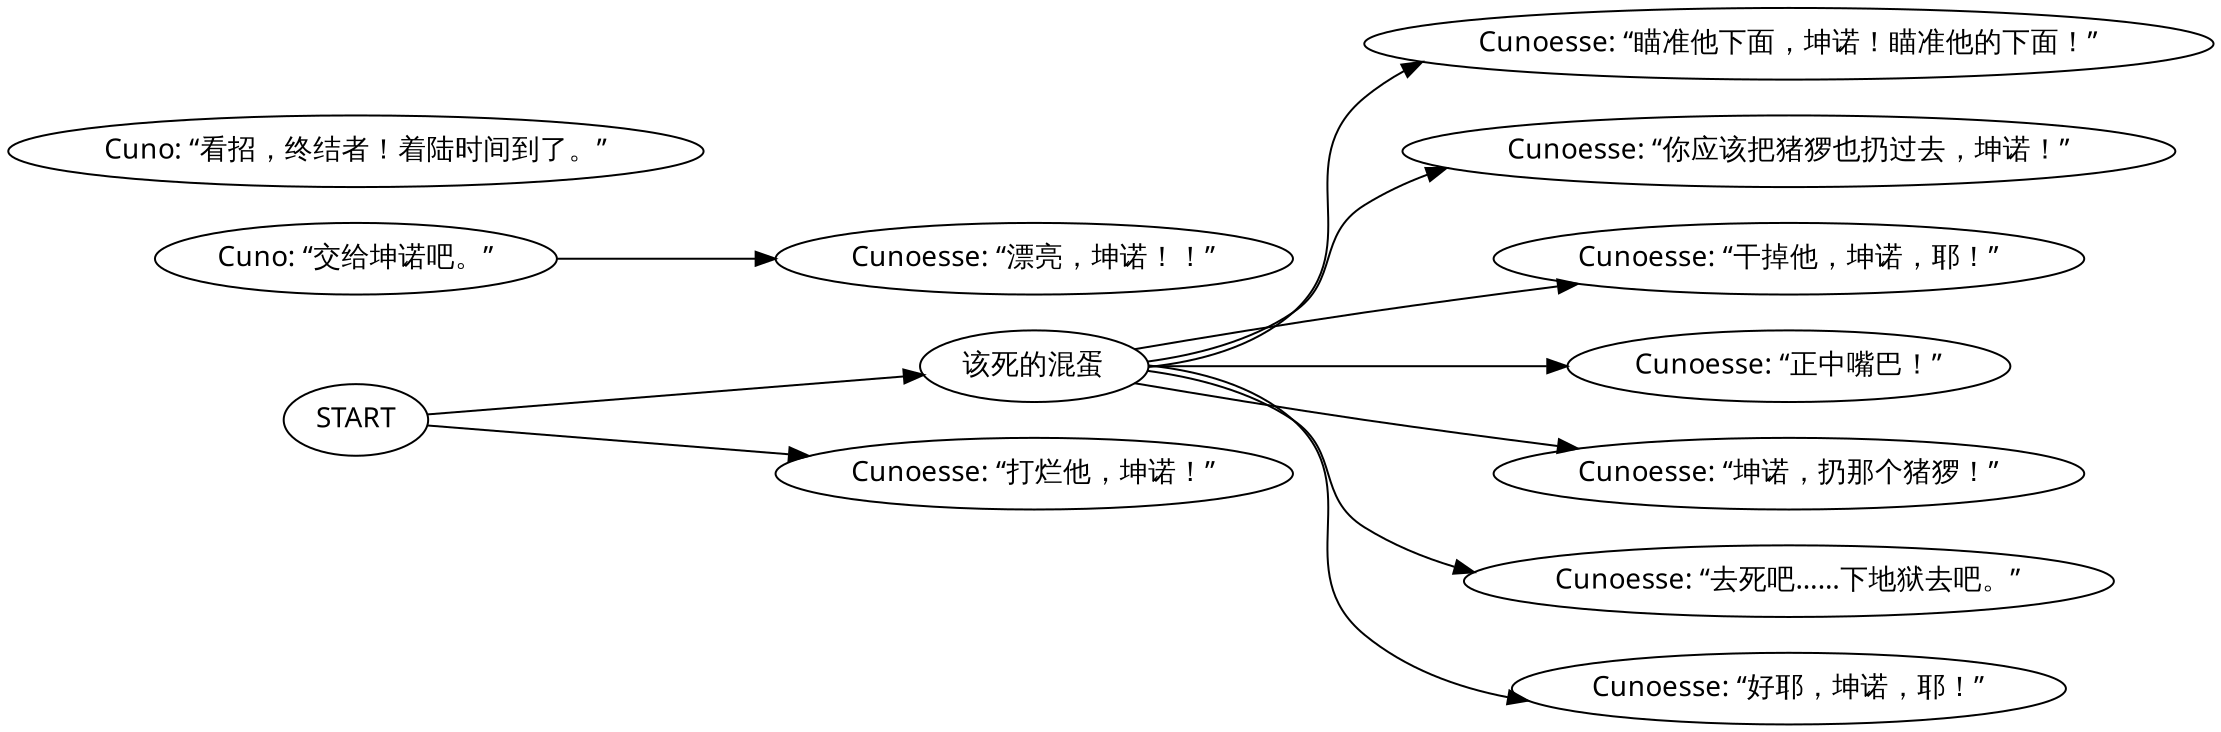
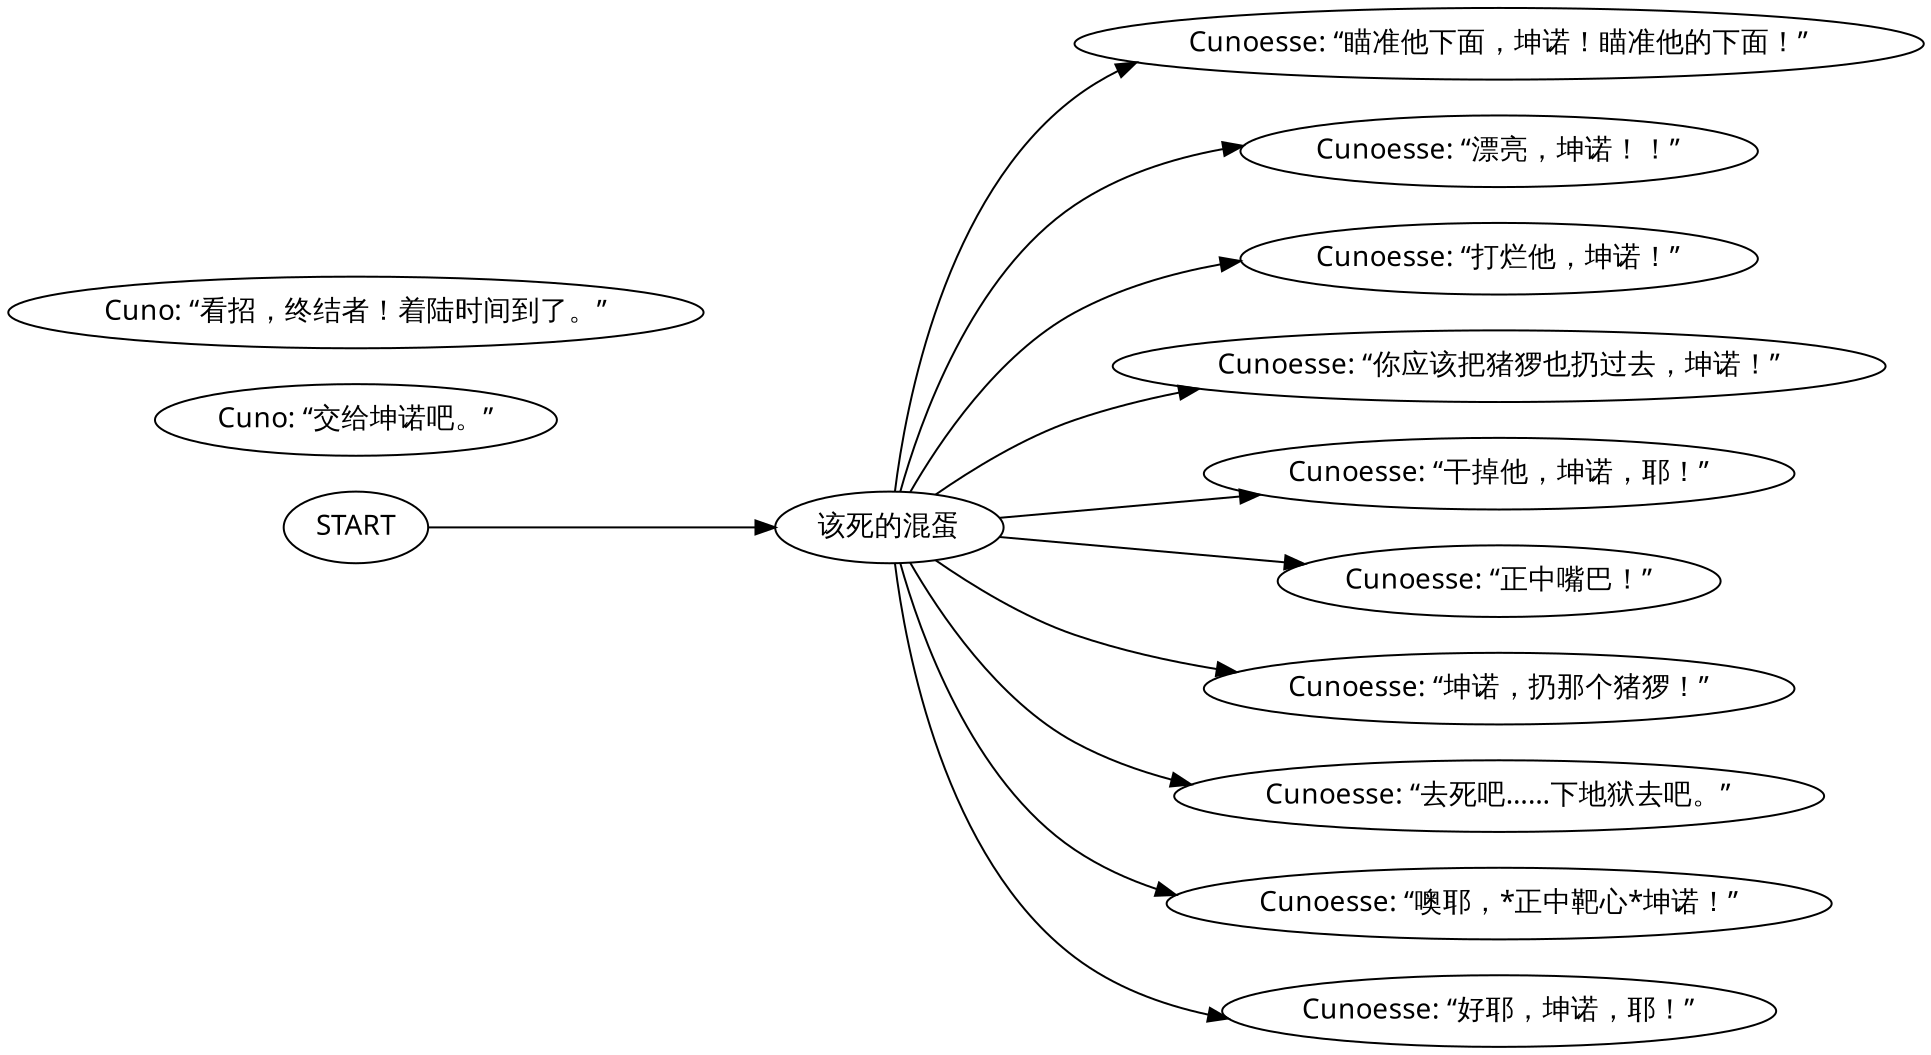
edge "Cuno: “交给坤诺吧。”" -> "Cunoesse: “漂亮，坤诺！！”": now "该死的混蛋" -> "Cunoesse: “漂亮，坤诺！！”"
edge "START" -> "Cunoesse: “打烂他，坤诺！”": now "该死的混蛋" -> "Cunoesse: “打烂他，坤诺！”"
node "Cunoesse: “噢耶，*正中靶心*坤诺！”": added
